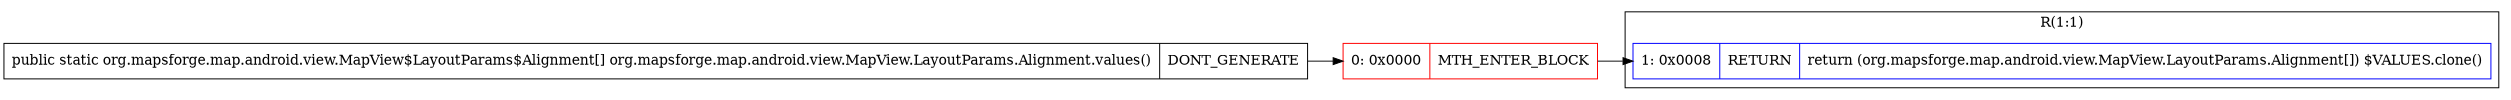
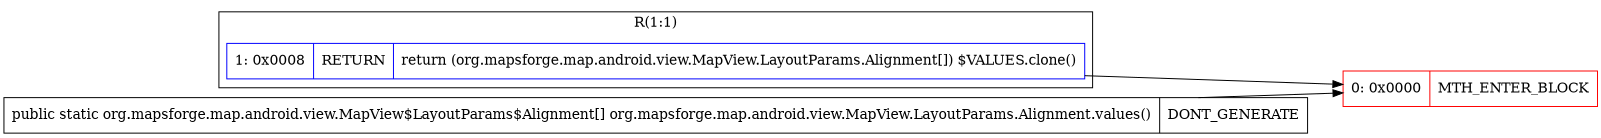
edge "0: 0x0000" -> "1: 0x0008": reversed
